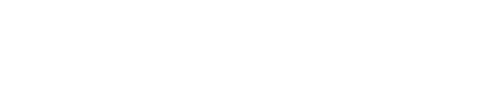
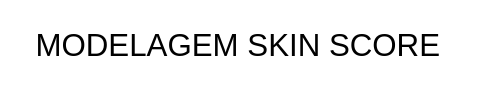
node "MODELAGEM SKIN SCORE": added
